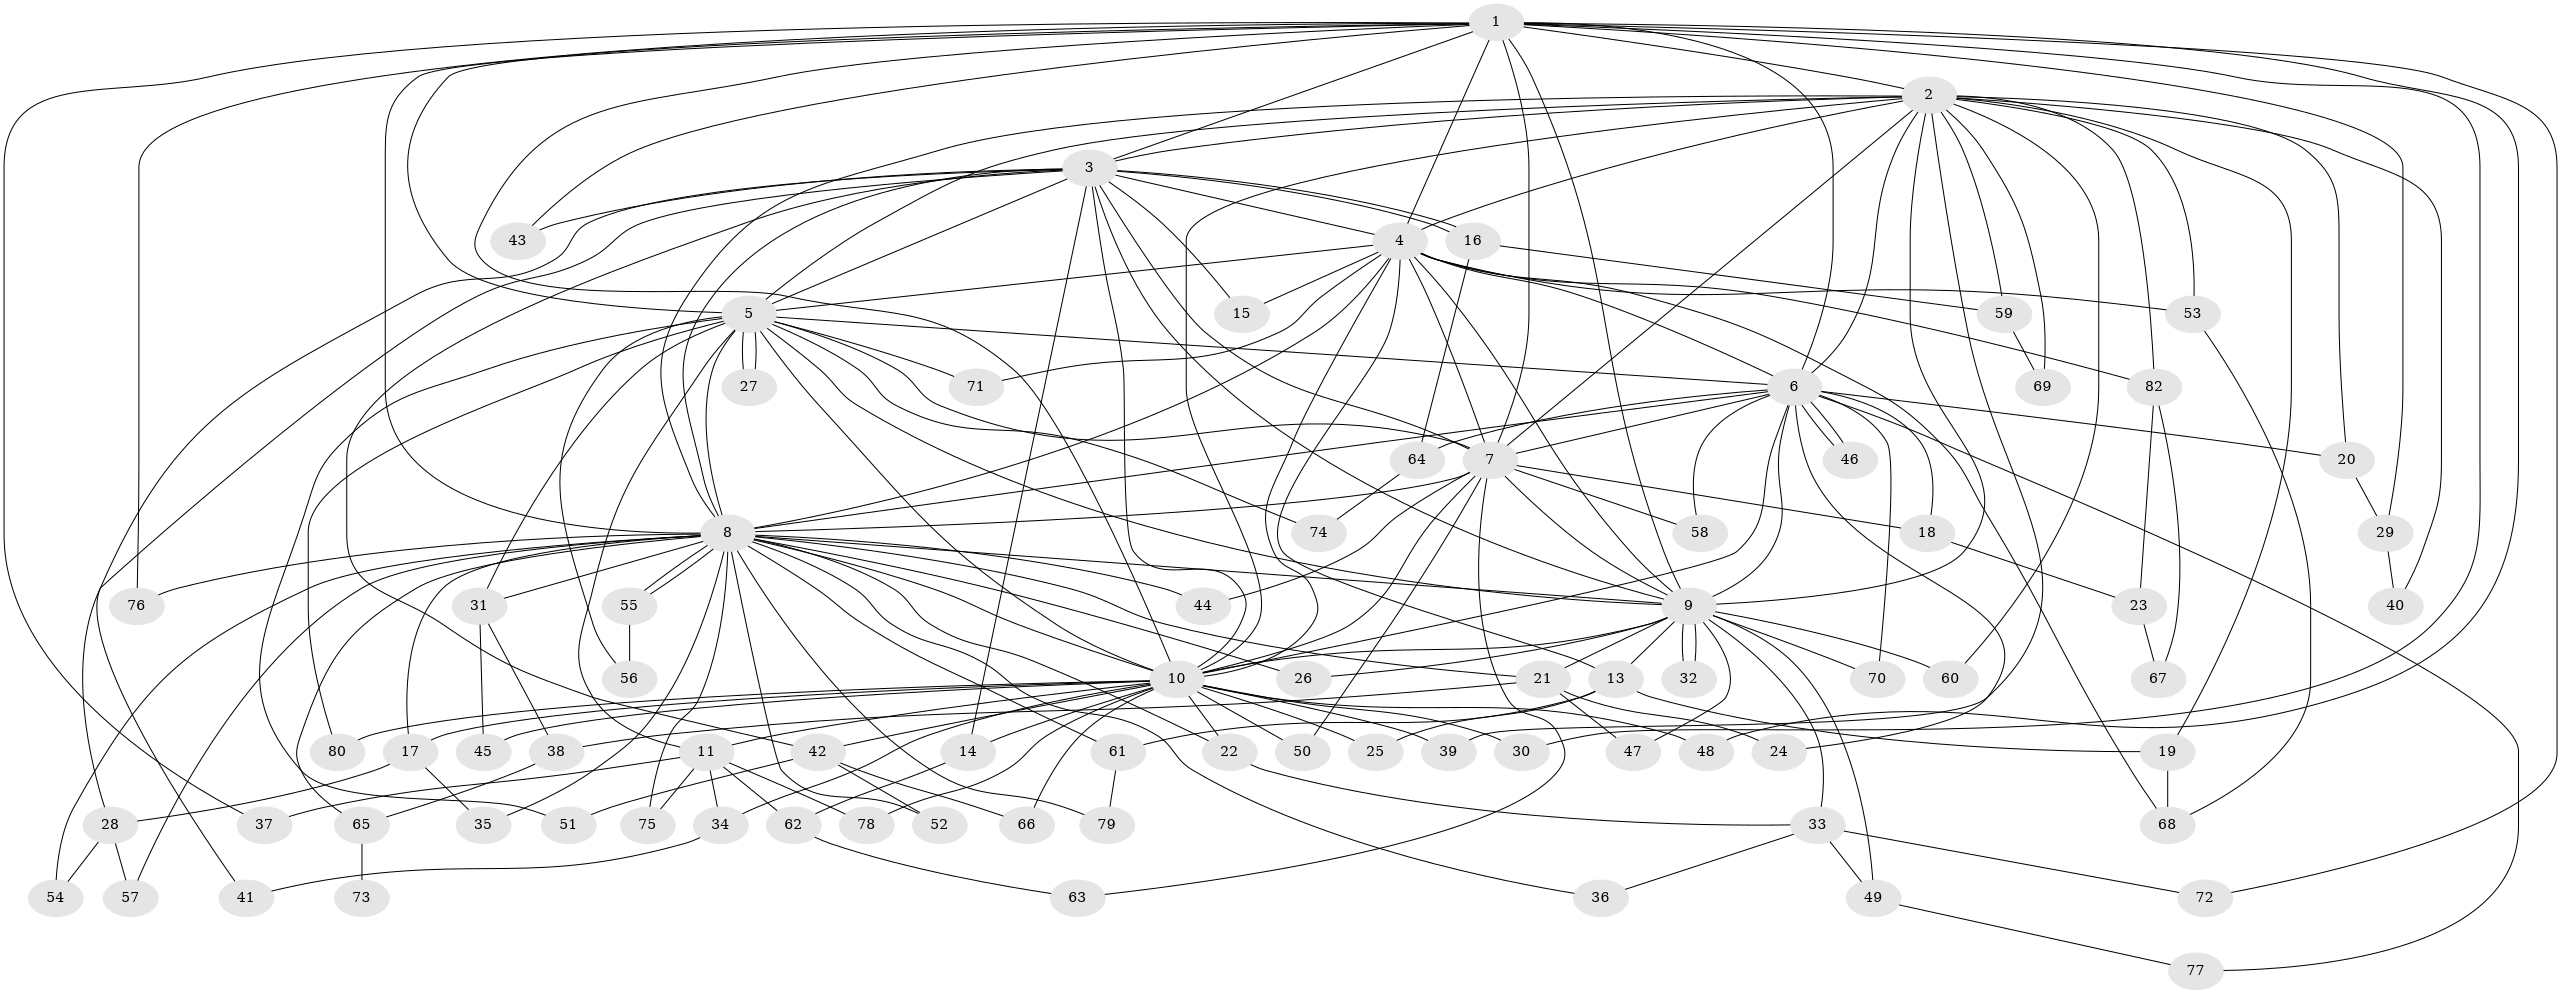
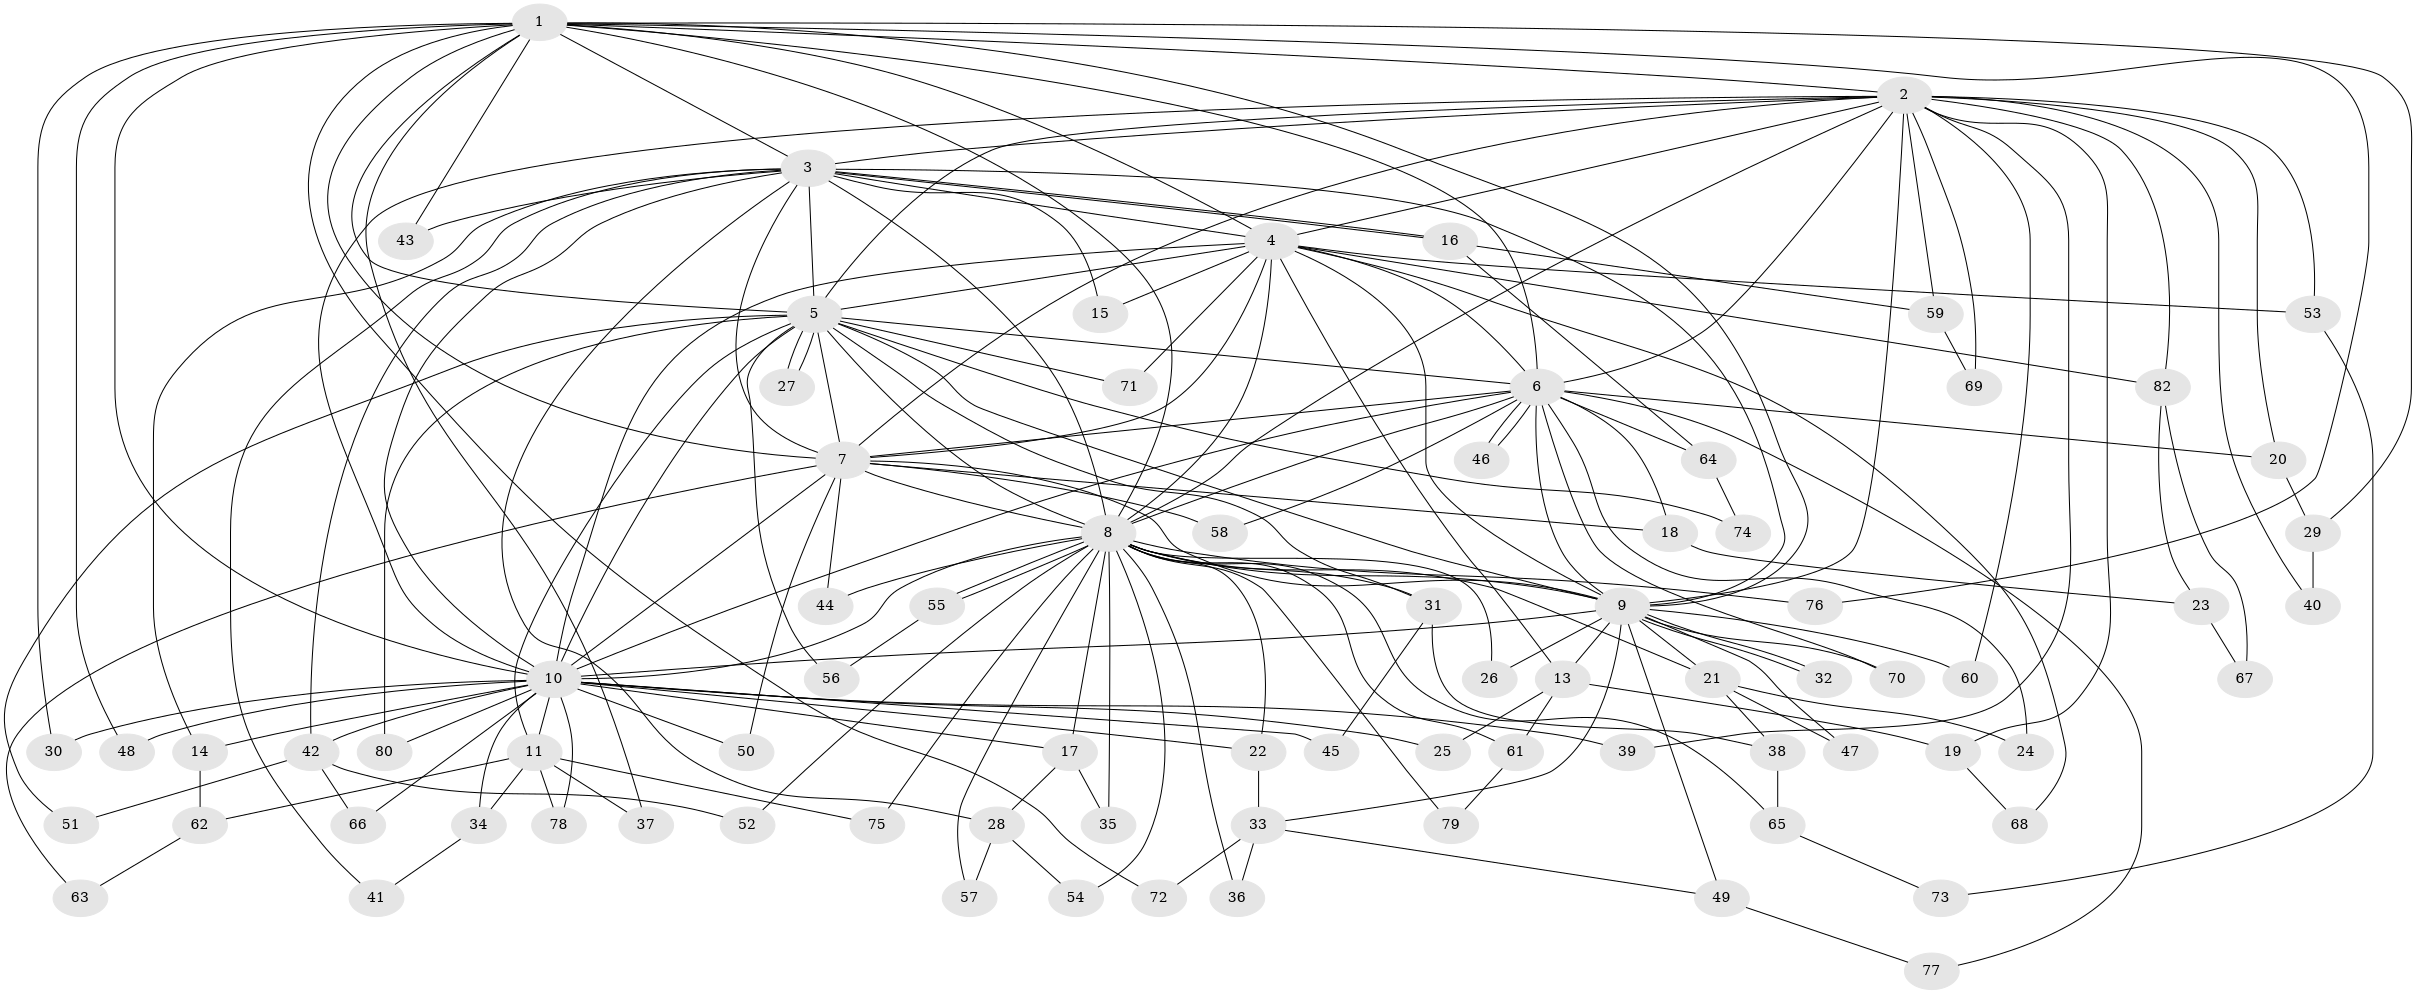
edge "53" -- "68": now "53" -- "73"
